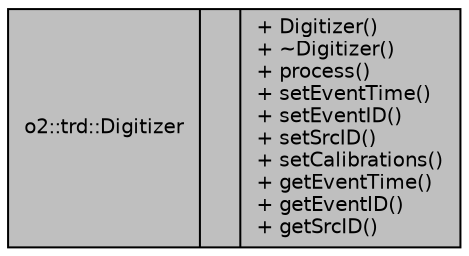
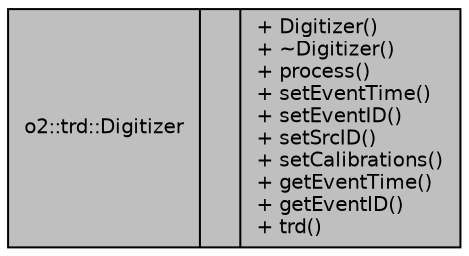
node "o2::trd::Digitizer": text "+ getSrcID()" -> "+ trd()"
